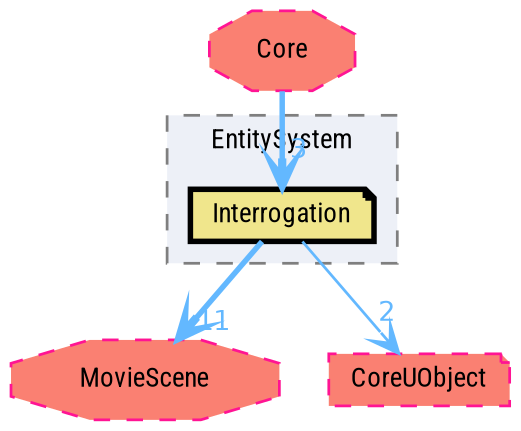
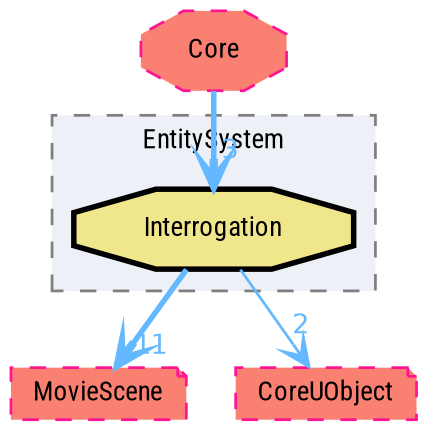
node "Interrogation": shape note -> octagon
node "MovieScene": shape octagon -> note
